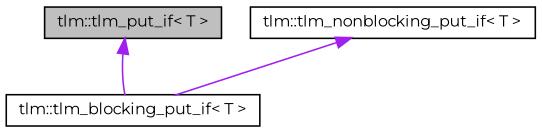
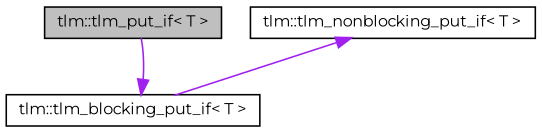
edge "tlm::tlm_blocking_put_if< T >" -> "tlm::tlm_put_if< T >": reversed
